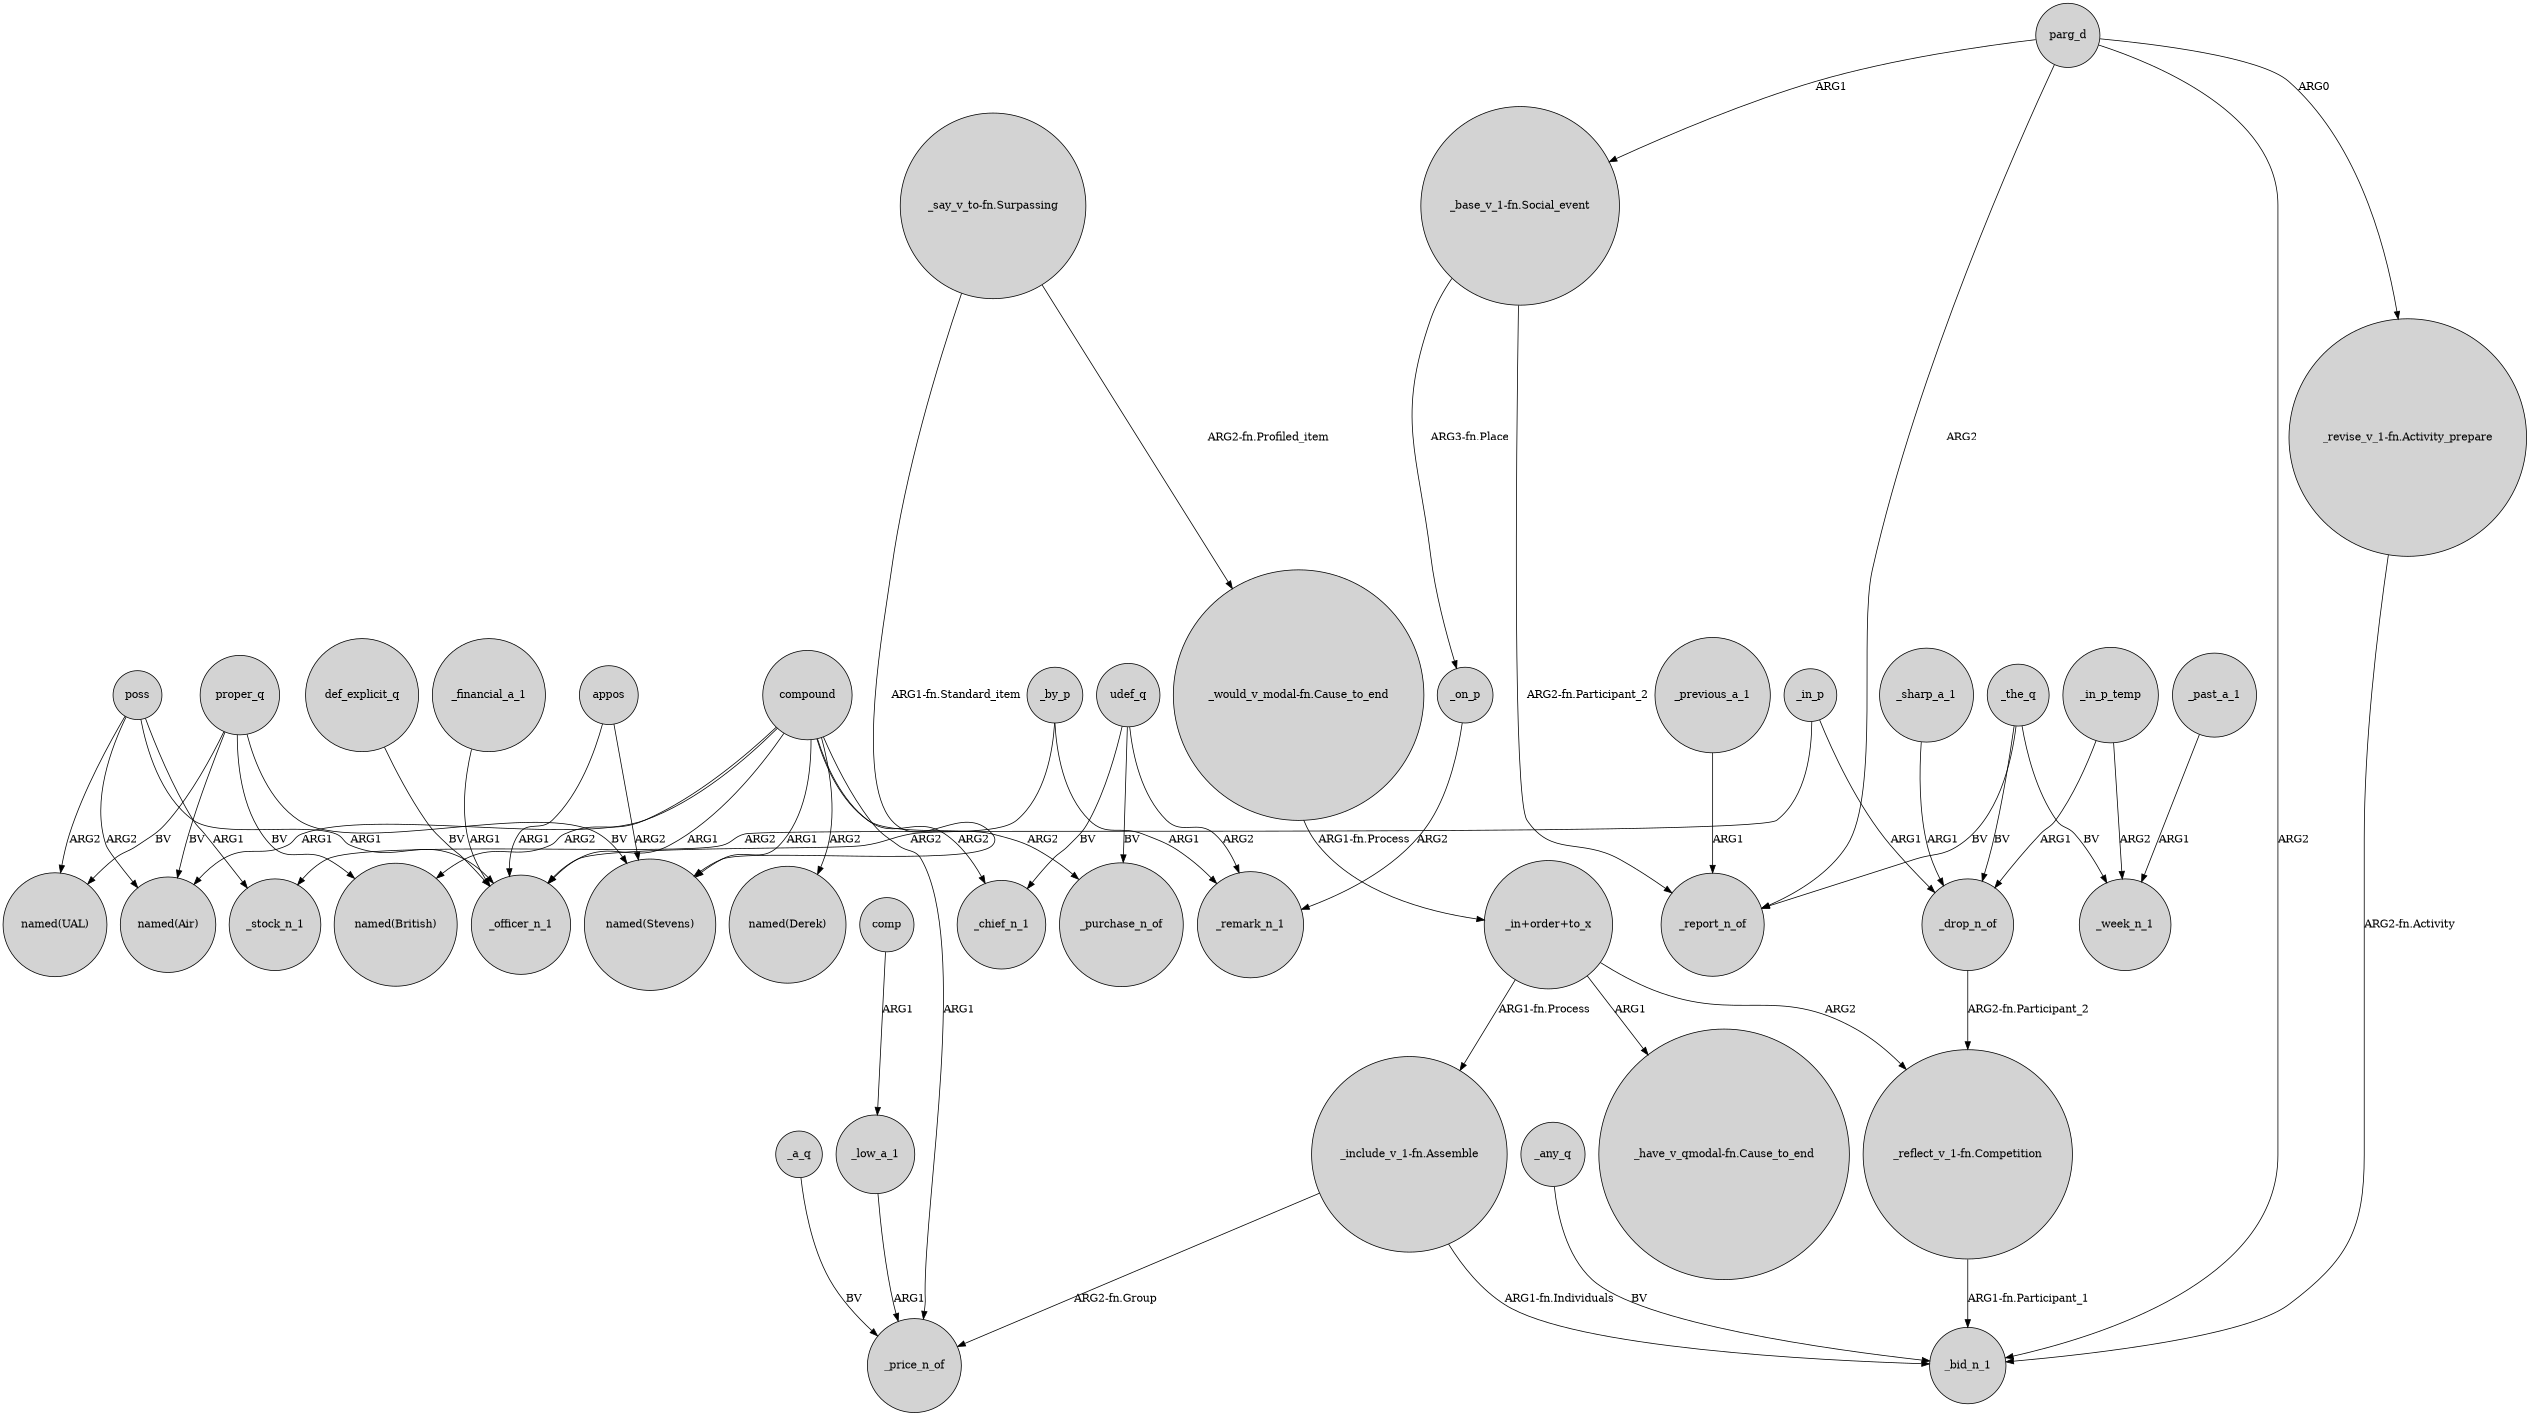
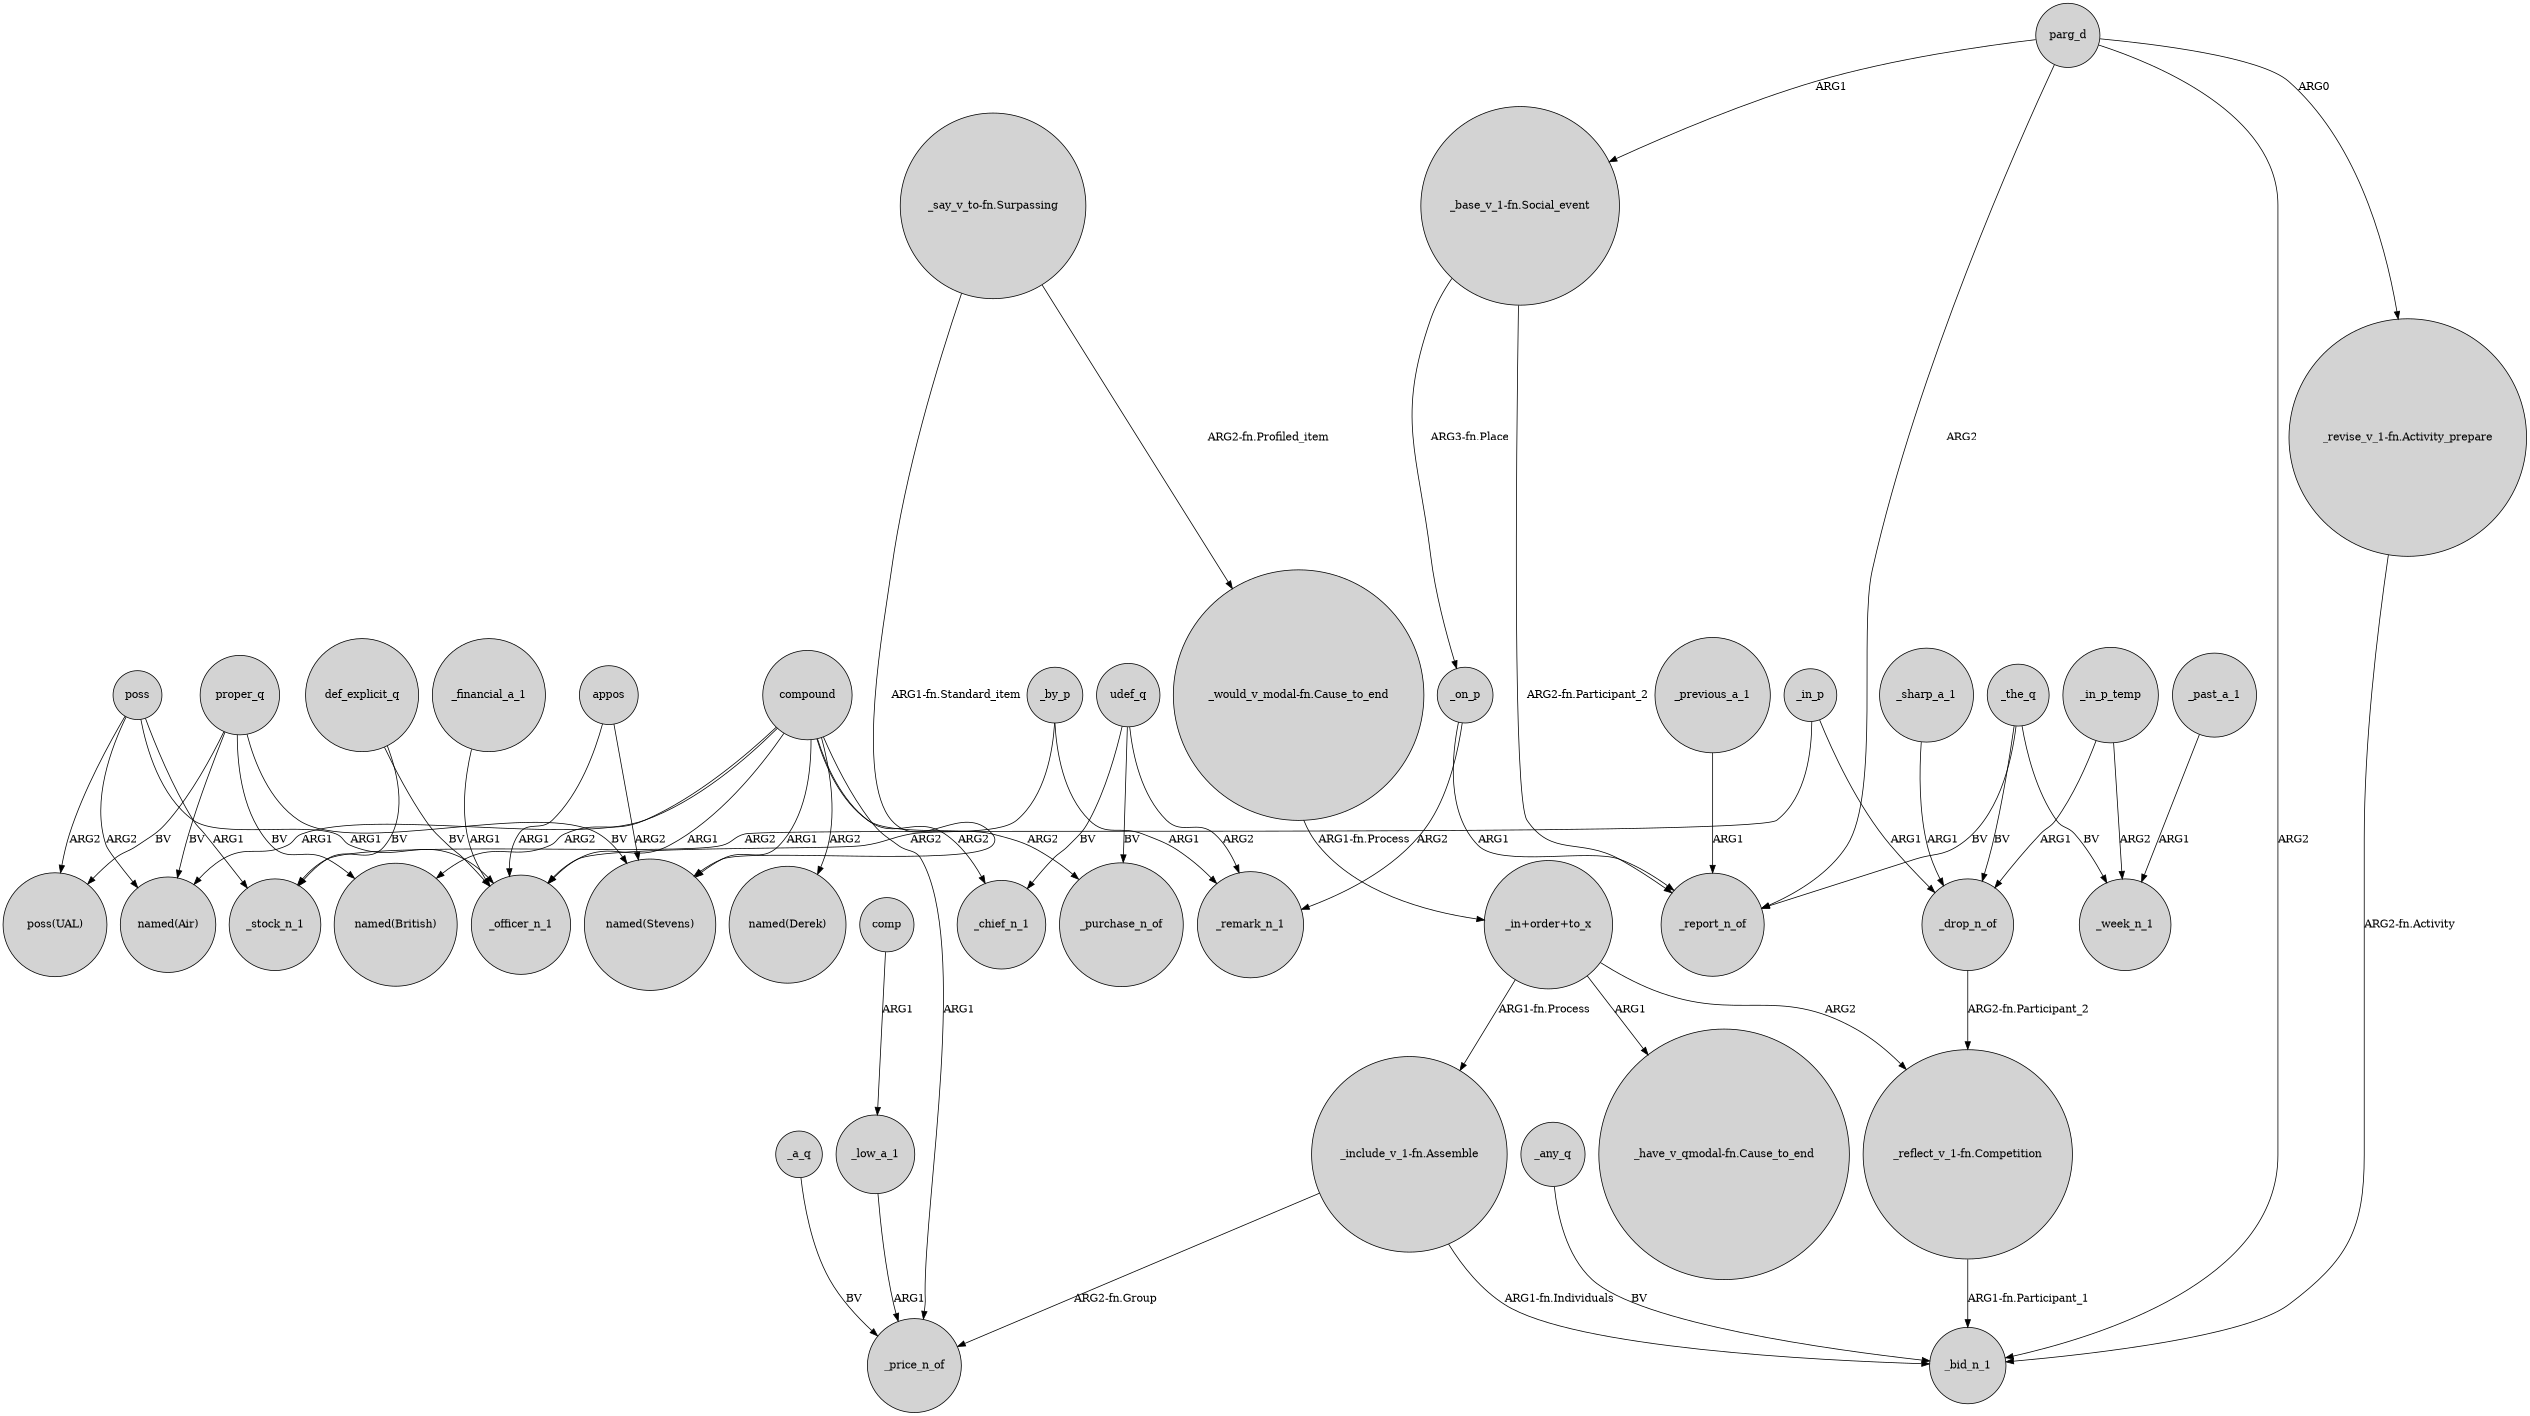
edge "def_explicit_q" -> "_stock_n_1": added, label "BV"
edge "_on_p" -> "_report_n_of": added, label "ARG1"
node "named(UAL)": label "named(UAL)" -> "poss(UAL)"
